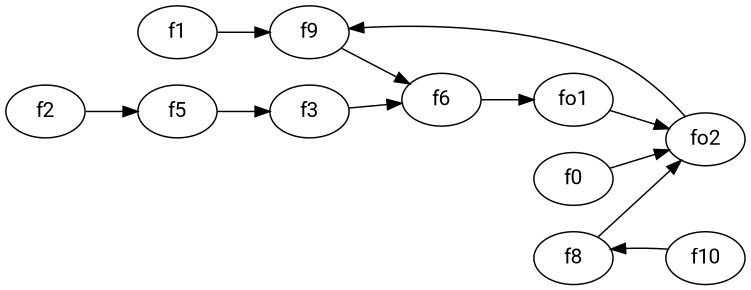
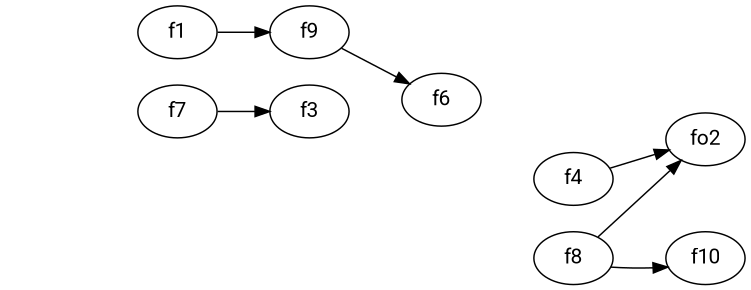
edge "fo2" -> "f9": removed
node "fo1": removed
edge "f3" -> "f6": removed
node "f2": removed
node "f5": label "f5" -> "f7"
node "f0": label "f0" -> "f4"
edge "f10" -> "f8": reversed
